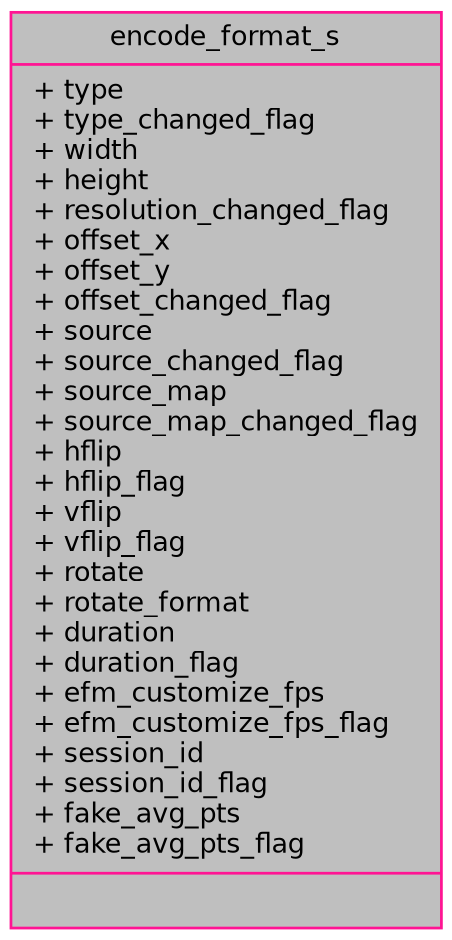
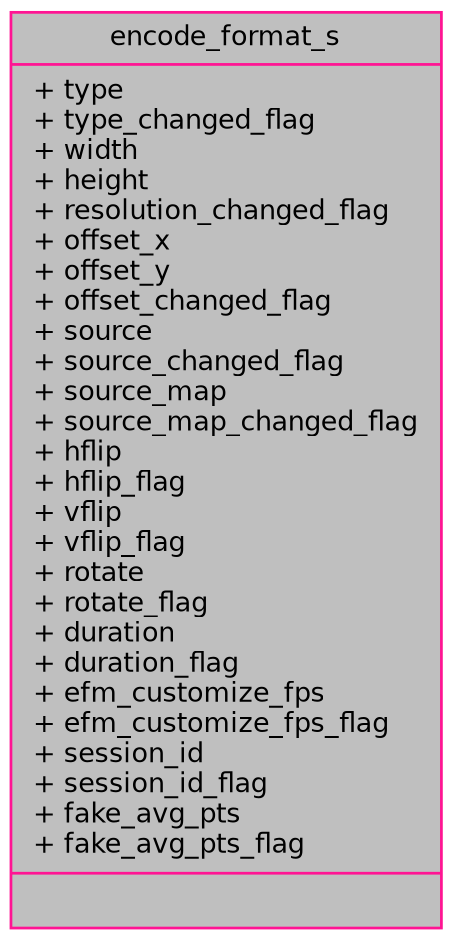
node "encode_format_s": text "+ rotate_format" -> "+ rotate_flag"
